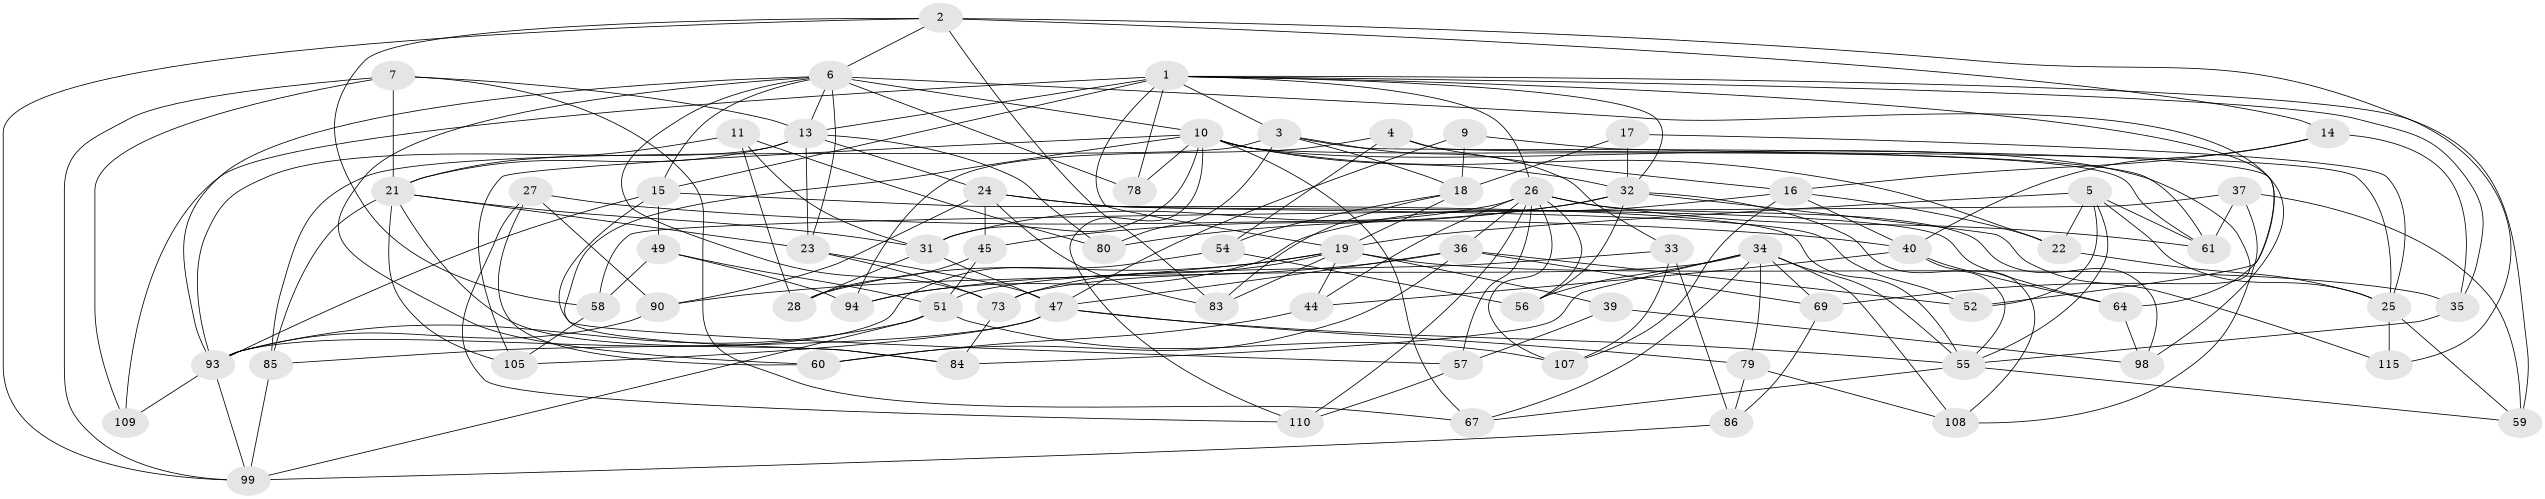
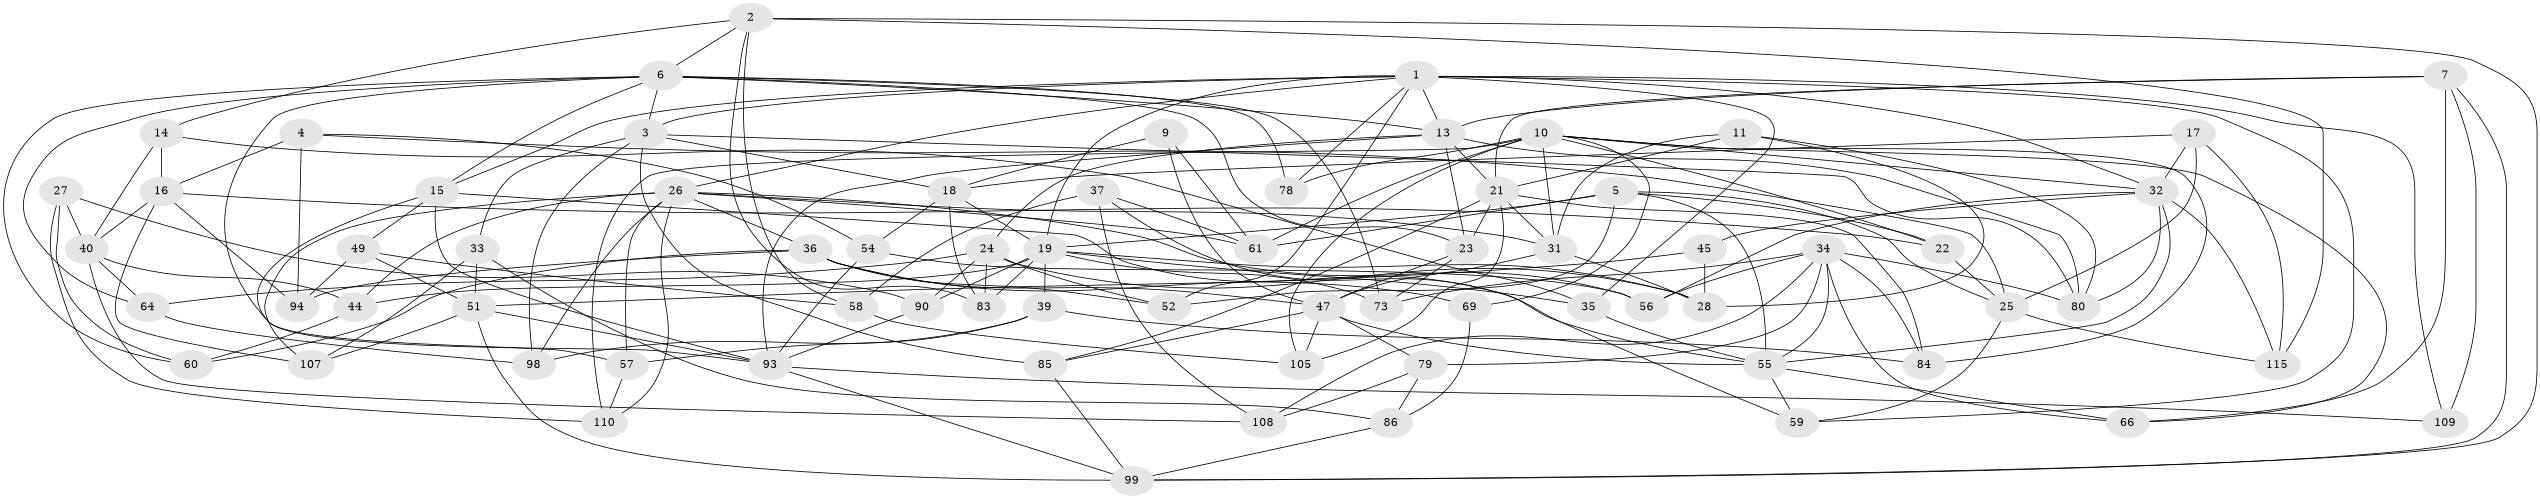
edge "6" -- "10": now "6" -- "3"
edge "24" -- "45": now "24" -- "28"
edge "17" -- "115": added
edge "34" -- "69": now "34" -- "80"
edge "73" -- "84": now "39" -- "84"
node "67": label "67" -> "66"
